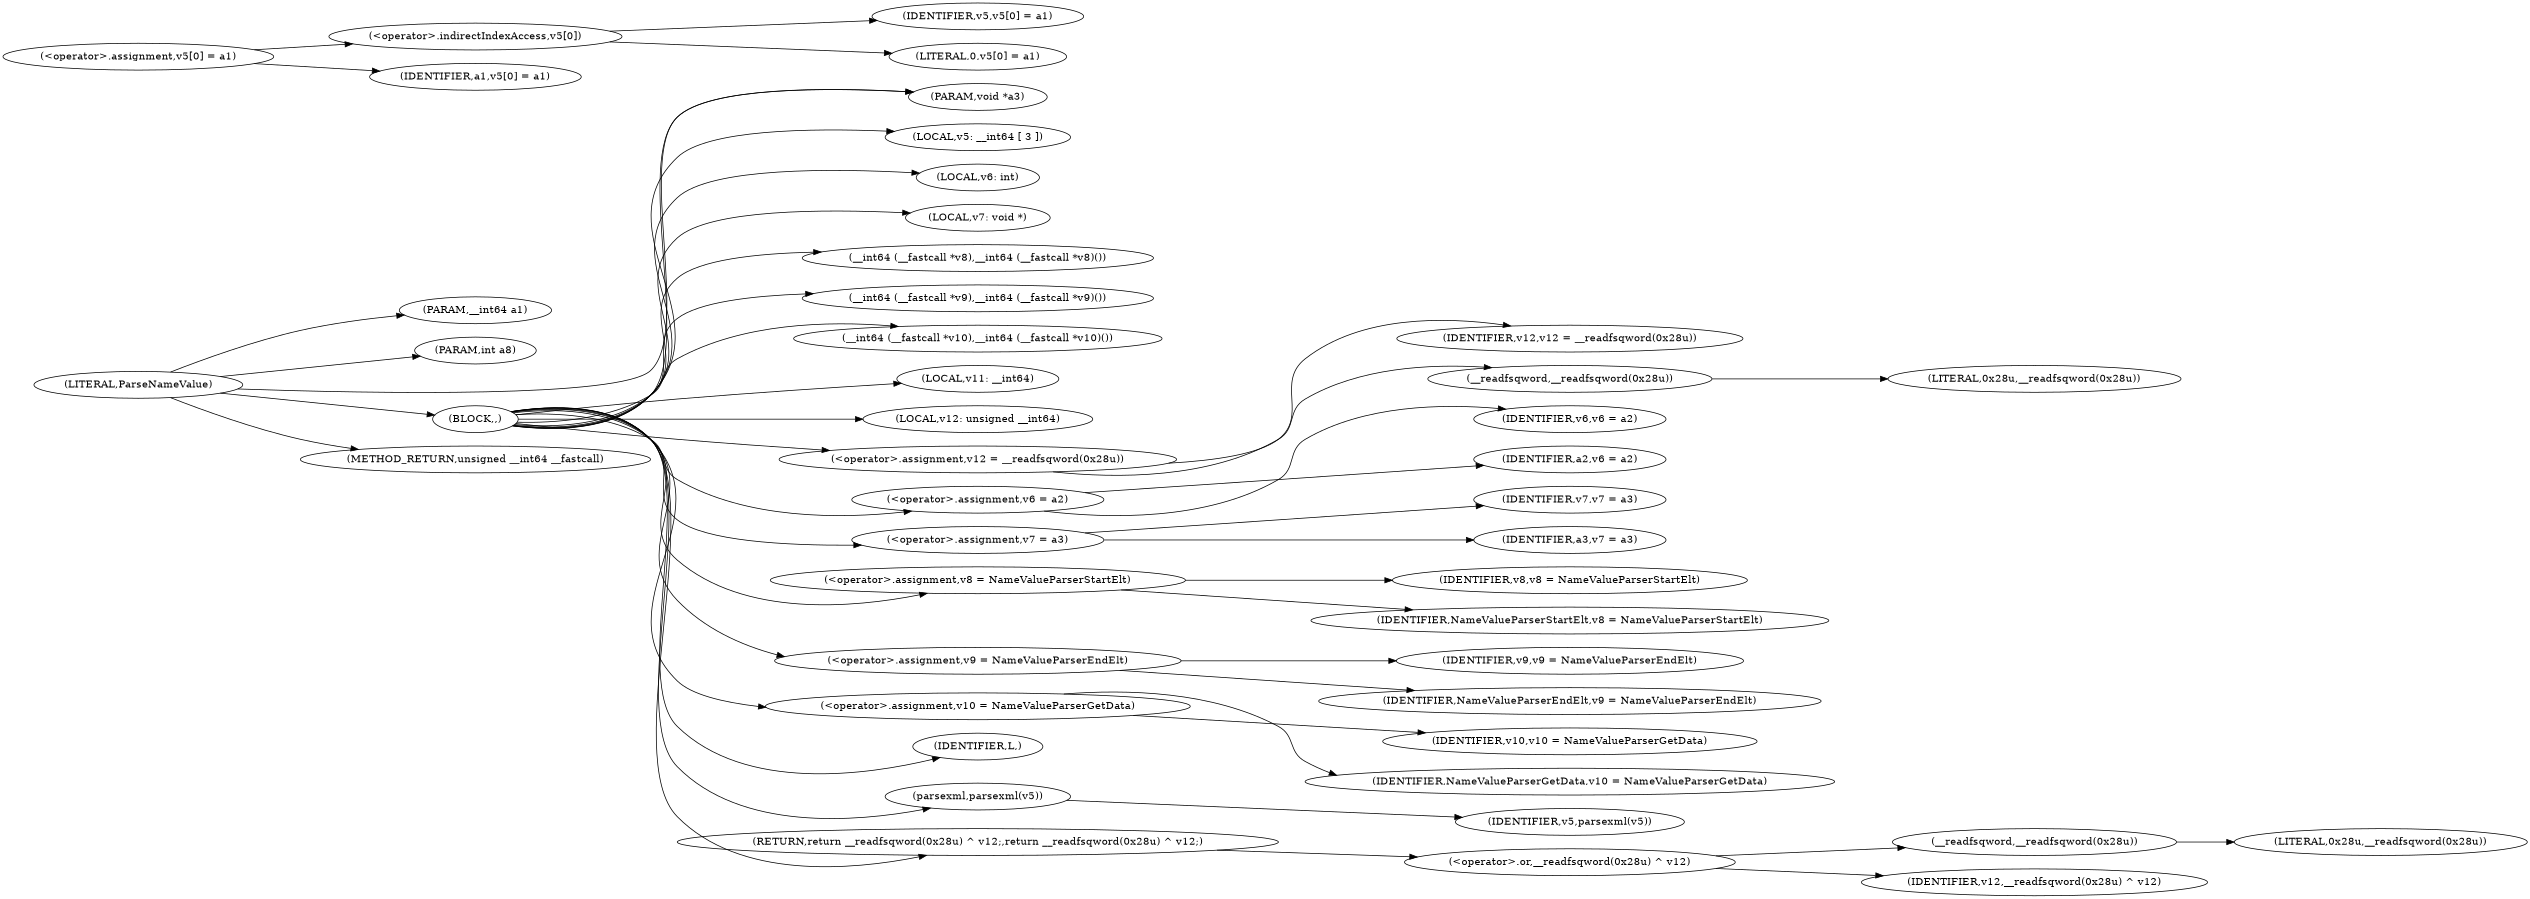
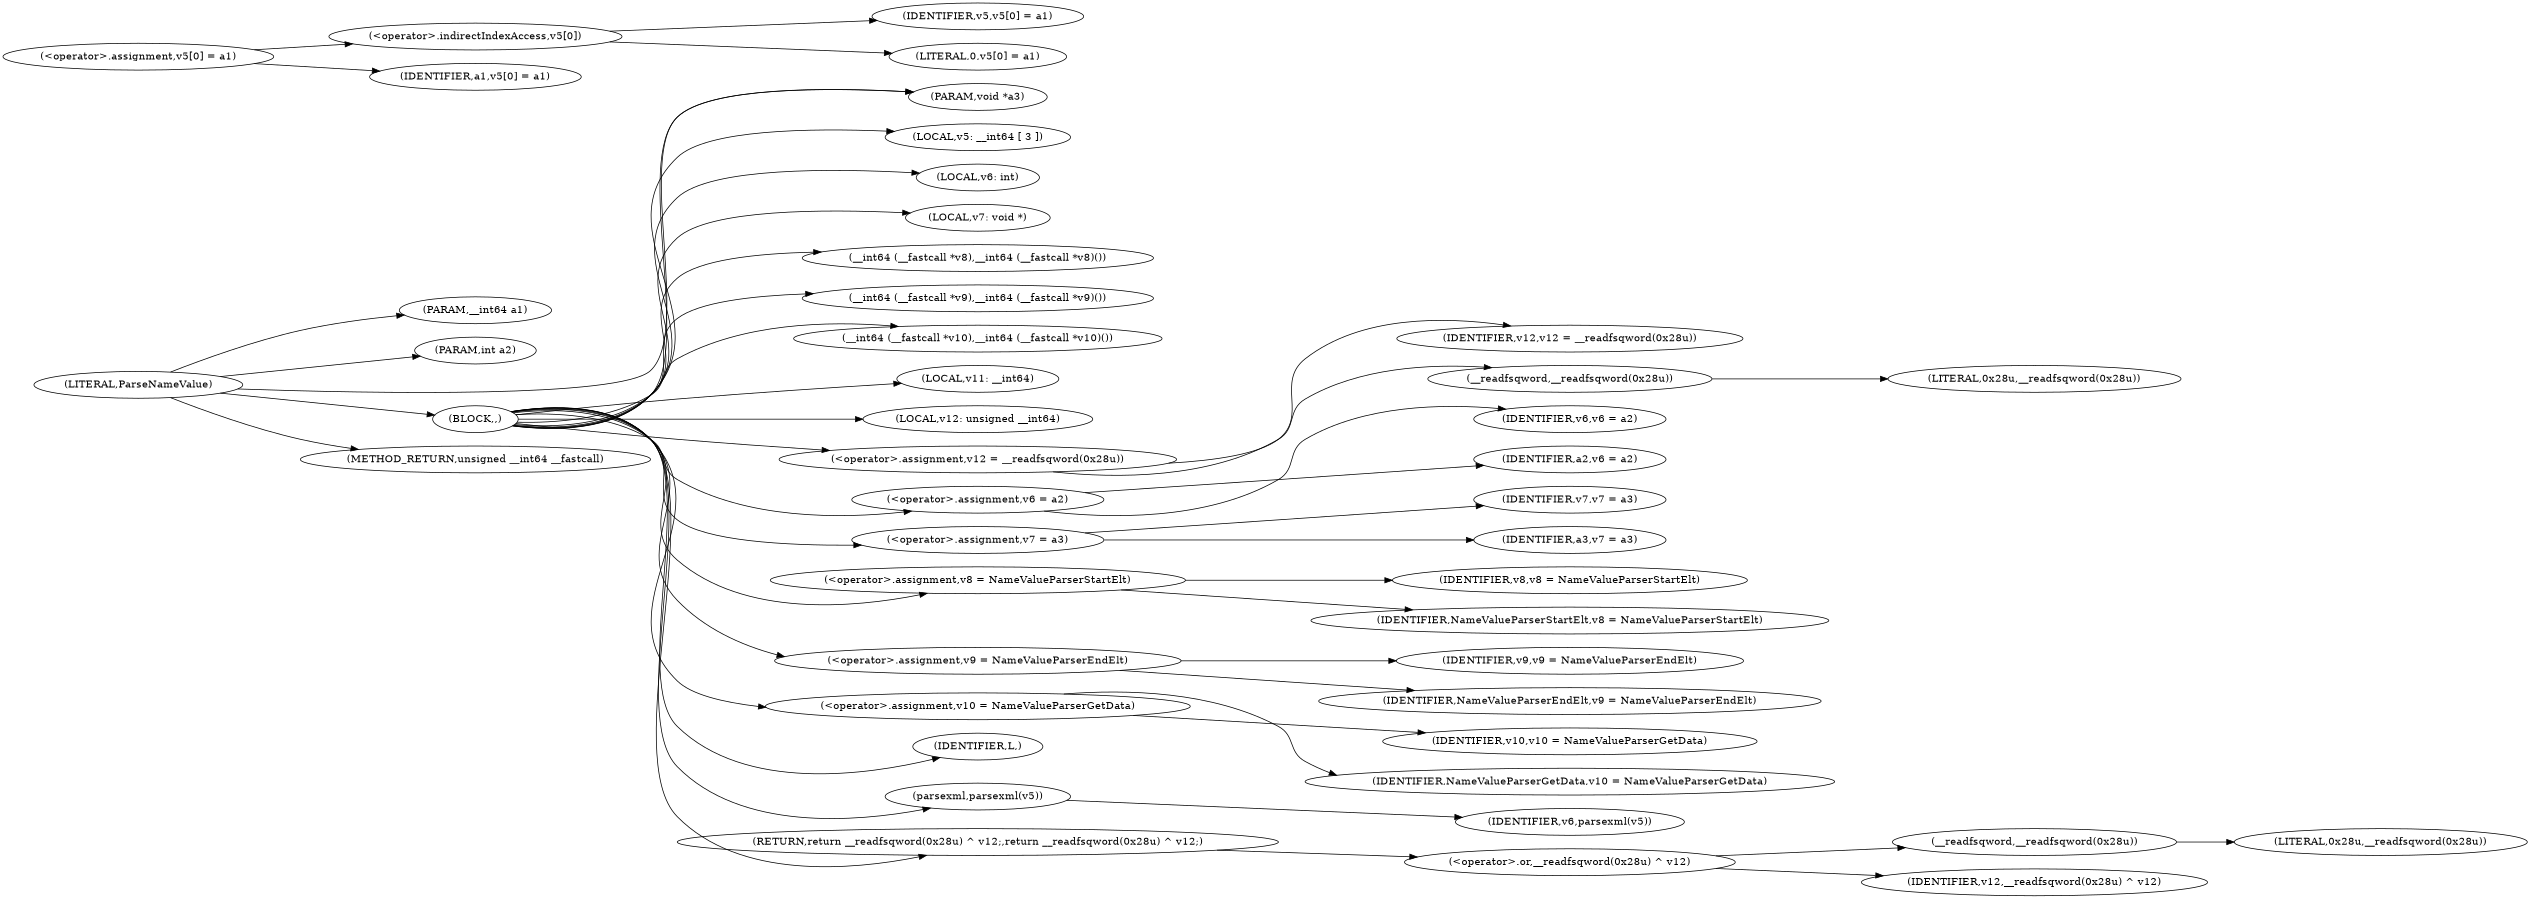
node "(PARAM,int a8)": label "(PARAM,int a8)" -> "(PARAM,int a2)"
node "(IDENTIFIER,v5,parsexml(v5))": label "(IDENTIFIER,v5,parsexml(v5))" -> "(IDENTIFIER,v6,parsexml(v5))"
